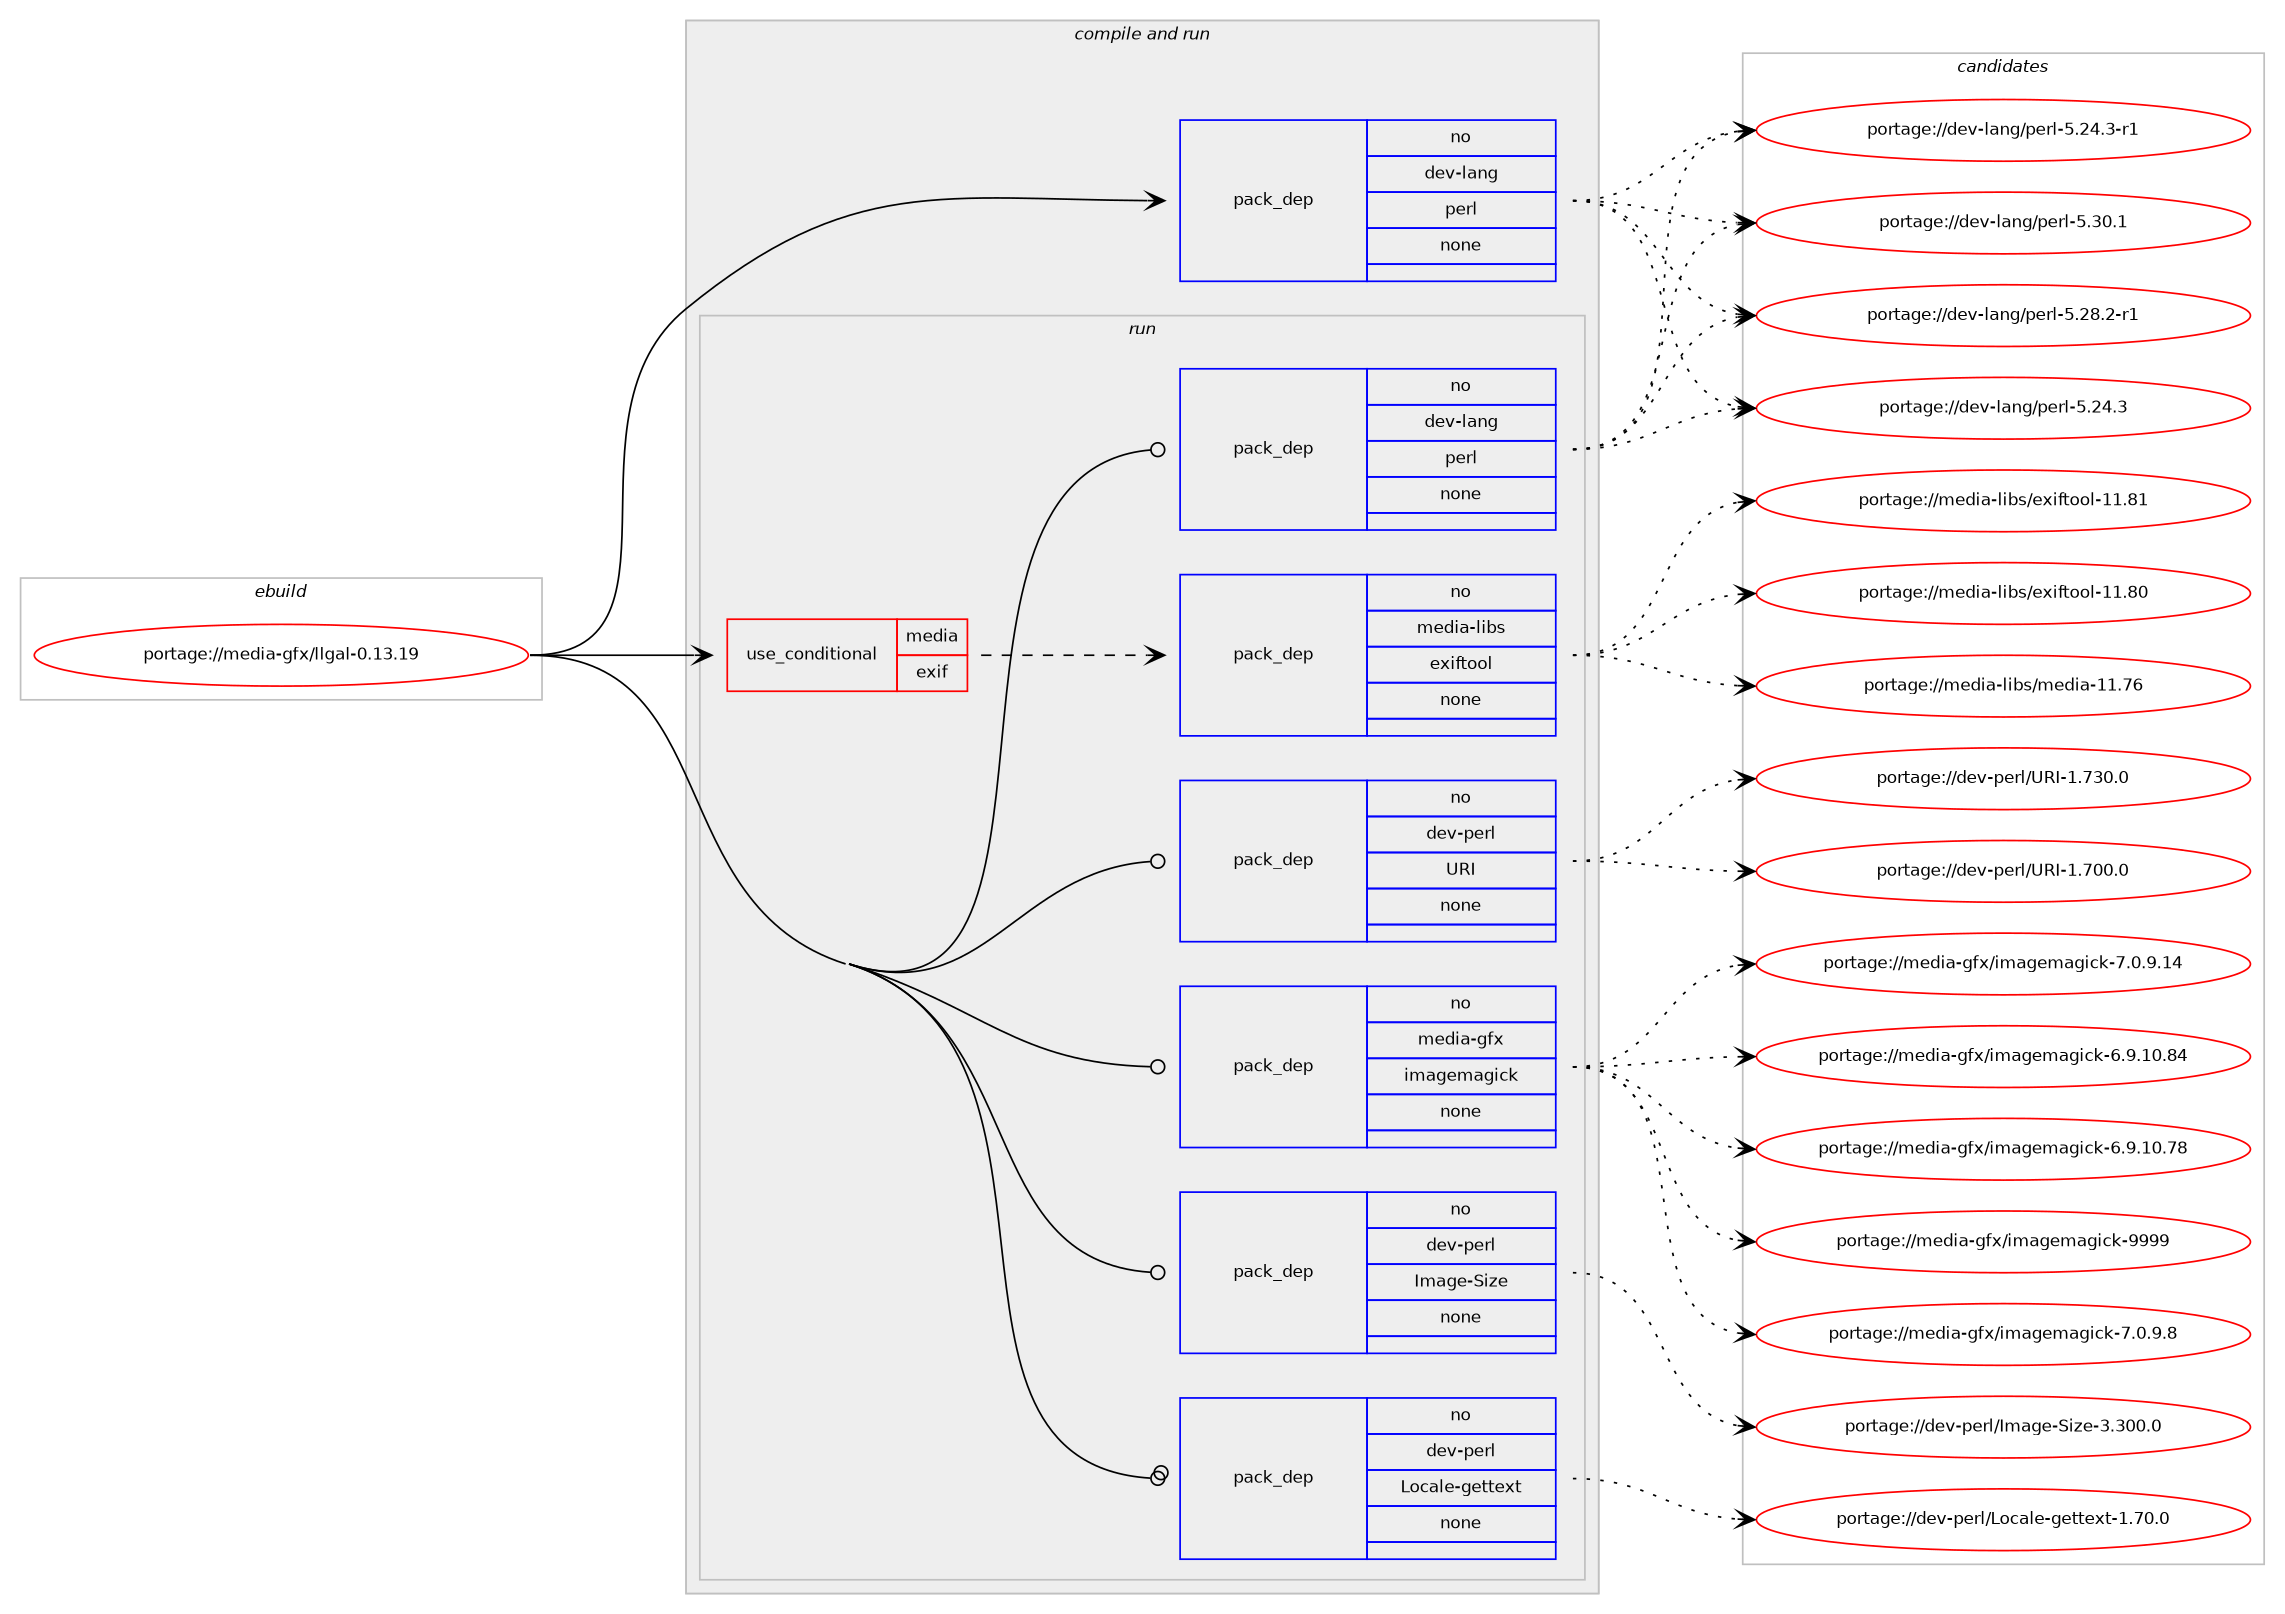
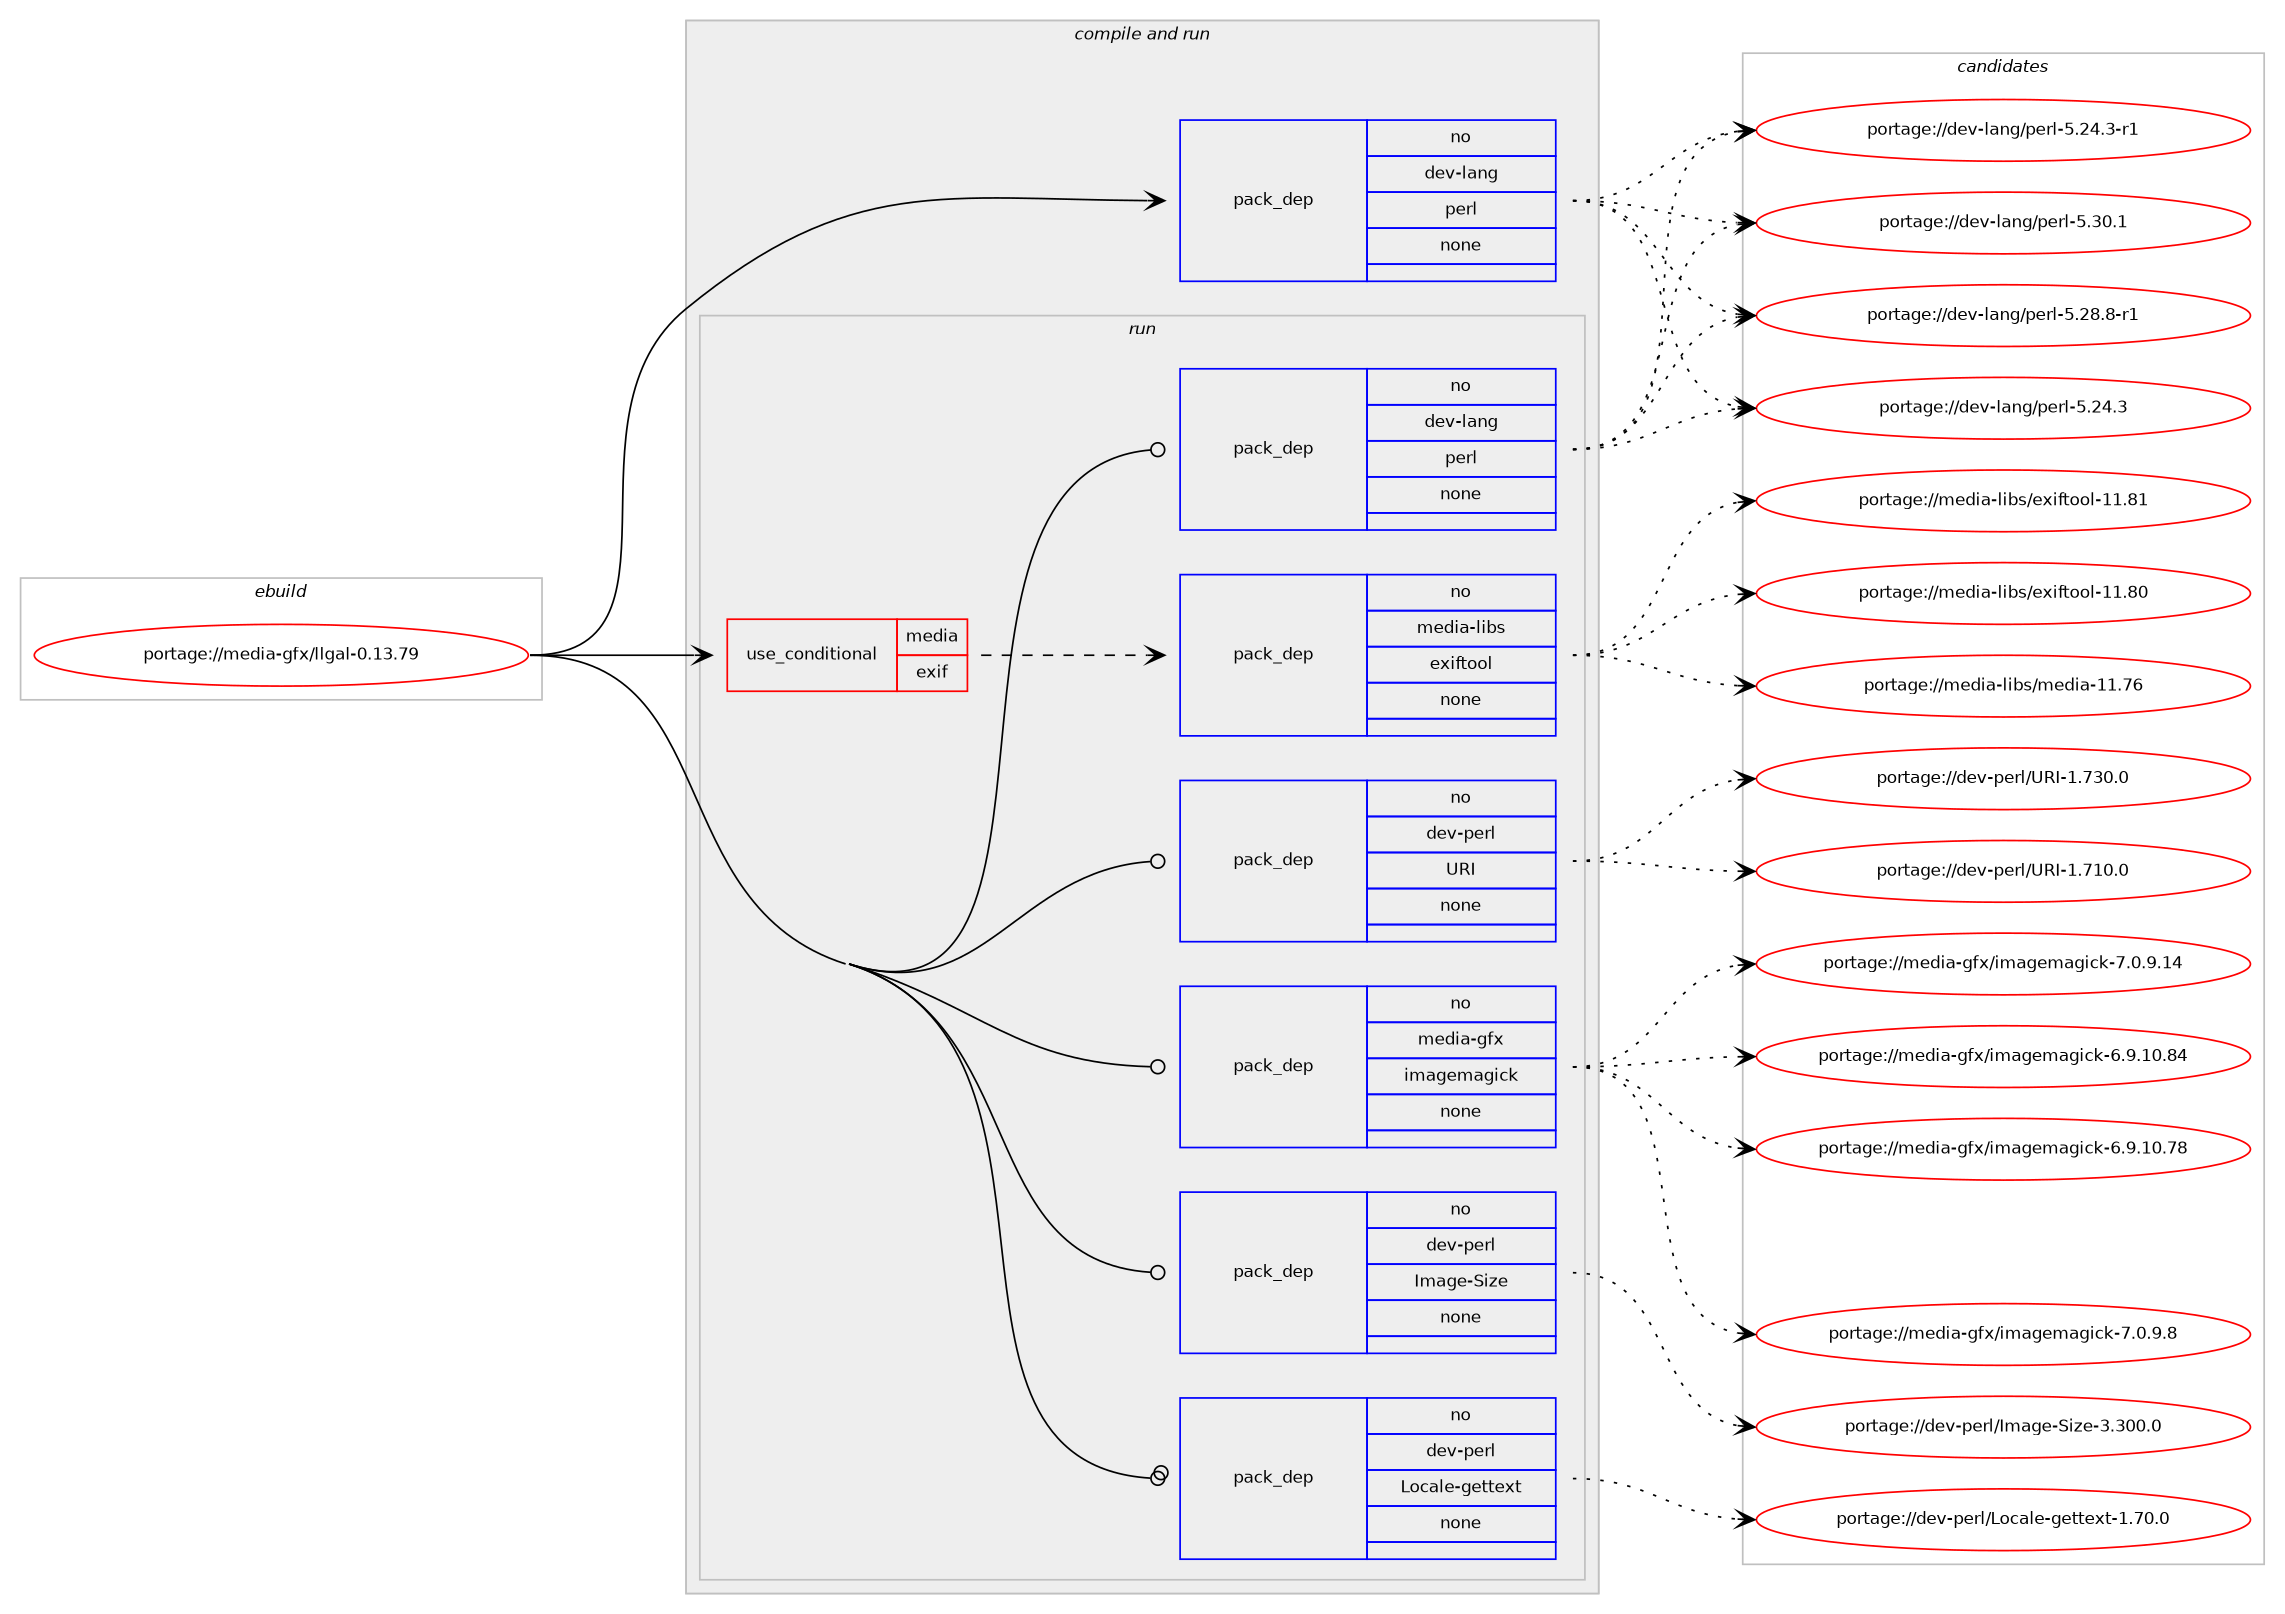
node "portage://dev-lang/perl-5.28.2-r1": label "portage://dev-lang/perl-5.28.2-r1" -> "portage://dev-lang/perl-5.28.8-r1"
node "portage://media-gfx/llgal-0.13.19": label "portage://media-gfx/llgal-0.13.19" -> "portage://media-gfx/llgal-0.13.79"
node "portage://dev-perl/URI-1.700.0": label "portage://dev-perl/URI-1.700.0" -> "portage://dev-perl/URI-1.710.0"
node "portage://media-gfx/imagemagick-9999": removed
